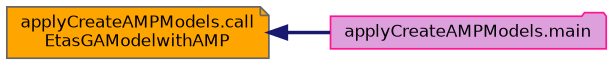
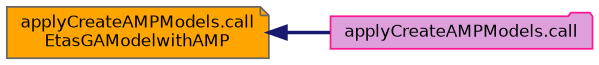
node "applyCreateAMPModels.main": label "applyCreateAMPModels.main" -> "applyCreateAMPModels.call"
